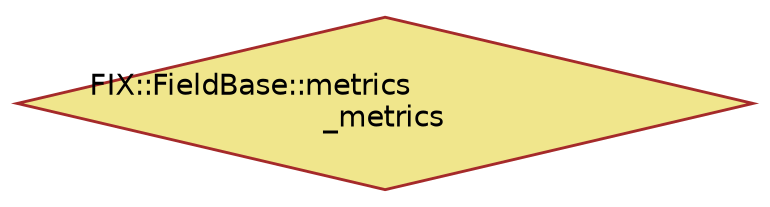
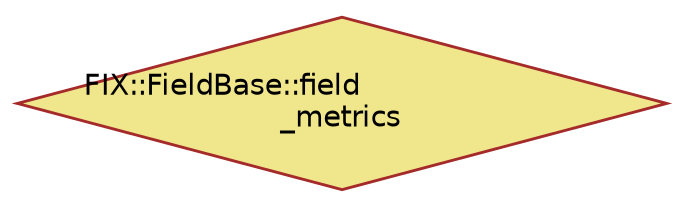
node "FIX::FieldBase::metrics _metrics": label "FIX::FieldBase::metrics _metrics" -> "FIX::FieldBase::field _metrics"
